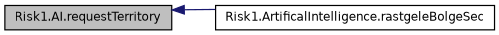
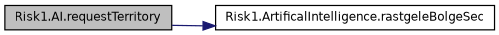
edge "Risk1.ArtificalIntelligence.rastgeleBolgeSec" -> "Risk1.AI.requestTerritory": reversed
